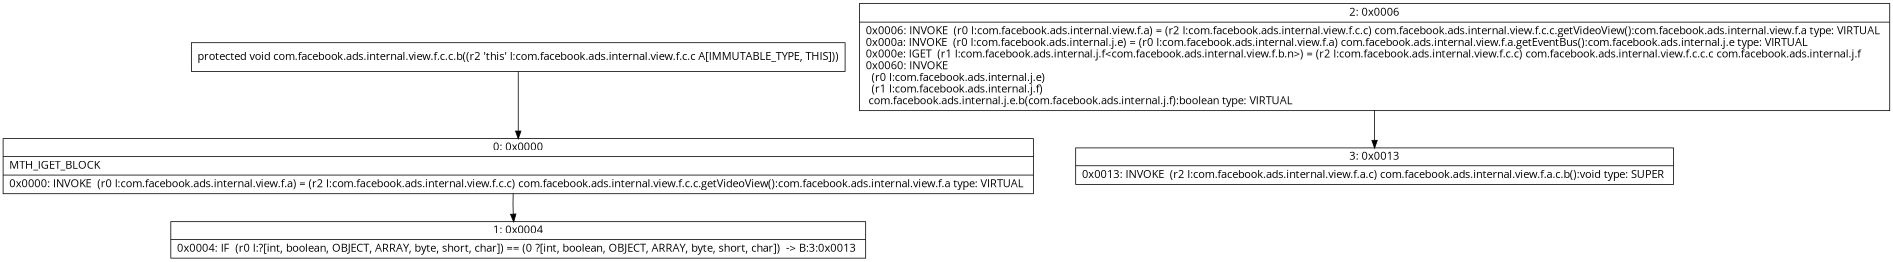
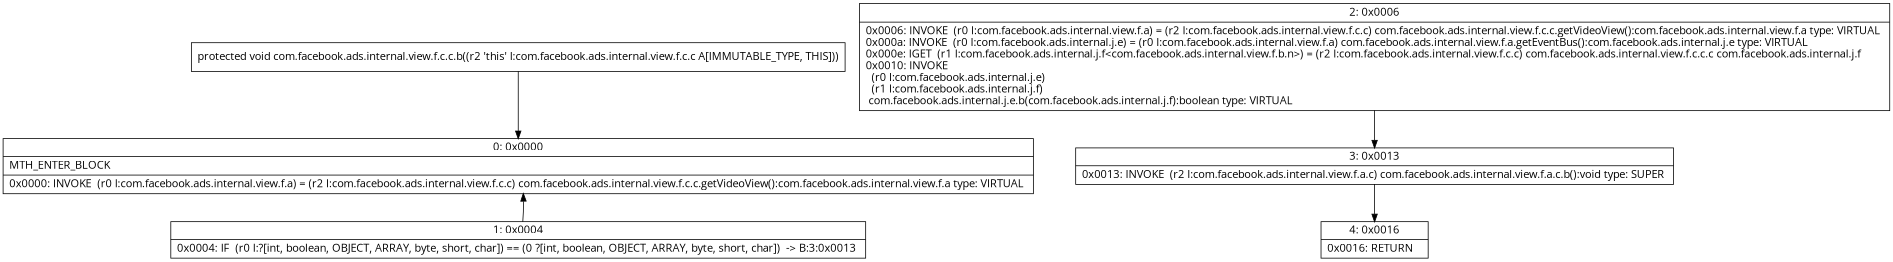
node "2: 0x0006": text "0x0060: INVOKE" -> "0x0010: INVOKE"
node "0: 0x0000": text "MTH_IGET_BLOCK" -> "MTH_ENTER_BLOCK"
edge "0: 0x0000" -> "1: 0x0004": reversed
node "4: 0x0016": added
